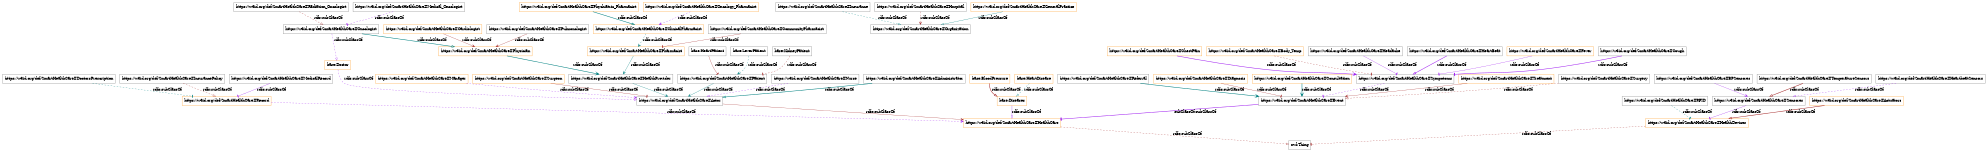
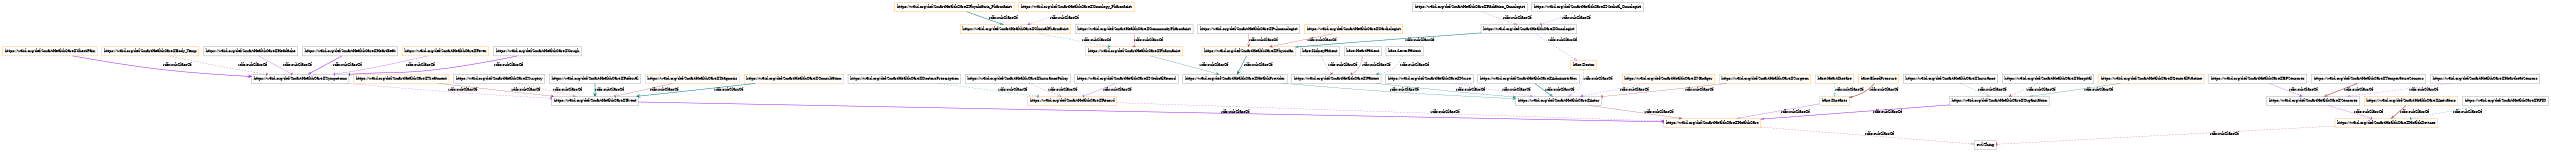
edge "https://w3id.org/def/SmartHealthCare#Event" -> "https://w3id.org/def/SmartHealthCare#HealthCare": label "subClassOf:subClassOf" -> "rdfs:subClassOf"
edge "https://w3id.org/def/SmartHealthCare#Organization" -> "https://w3id.org/def/SmartHealthCare#HealthCare": added, label "rdfs:subClassOf"
